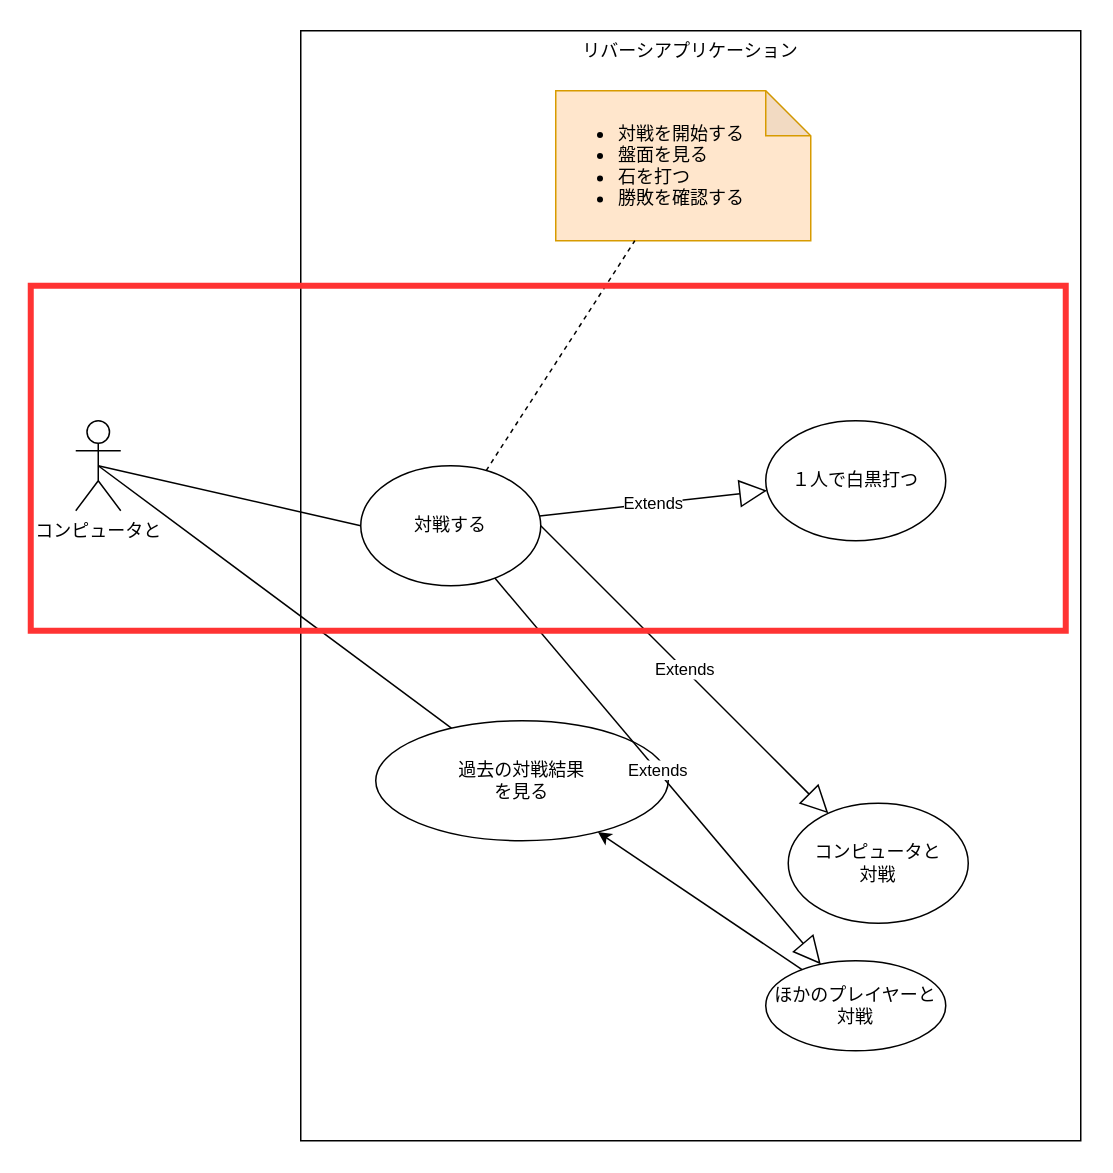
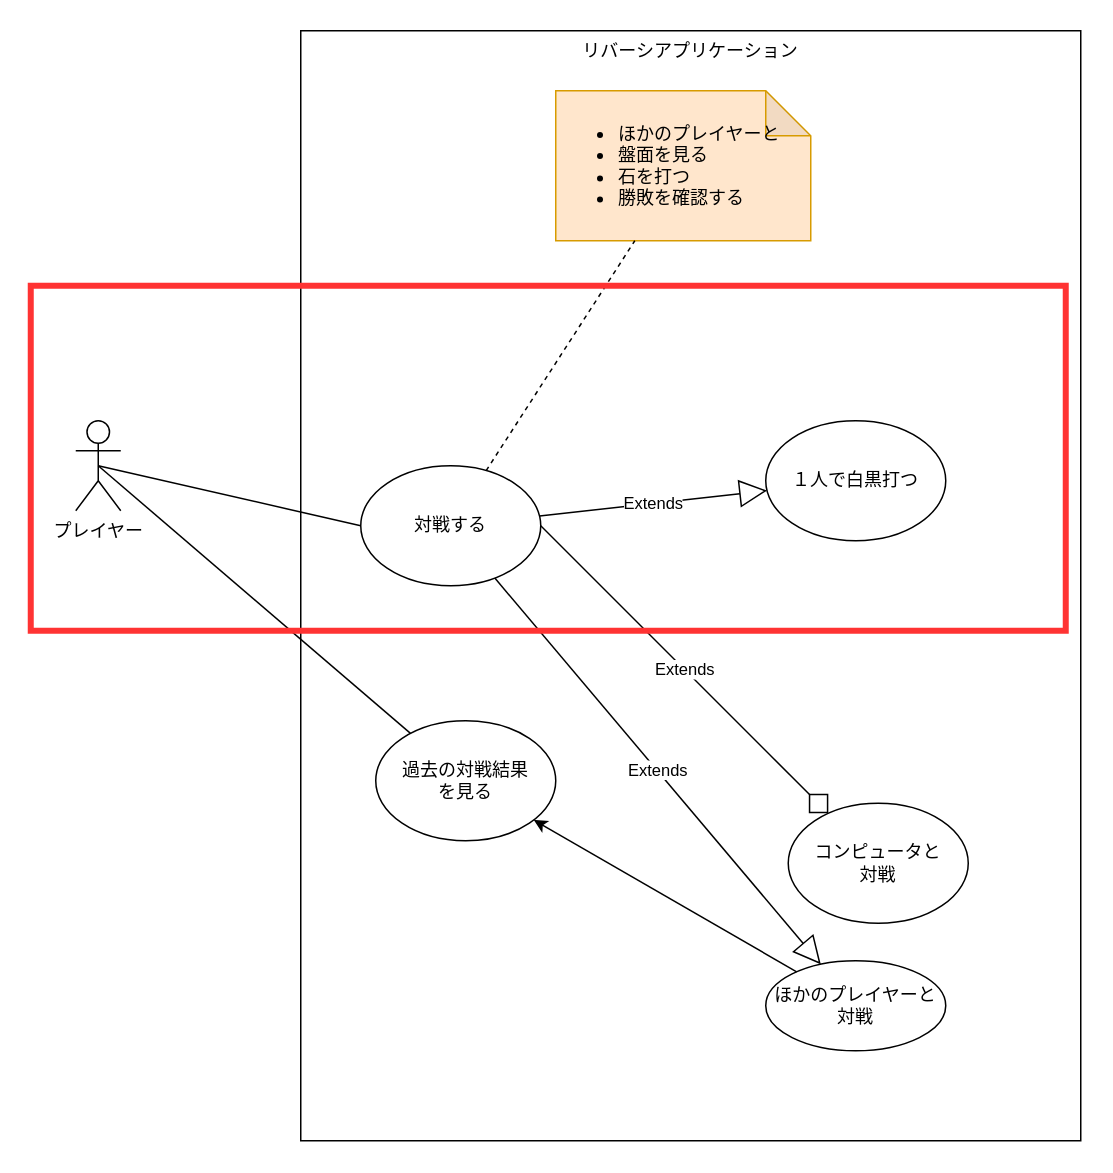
node "対戦を開始する 盤面を見る 石を打つ 勝敗を確認する": label "対戦を開始する 盤面を見る 石を打つ 勝敗を確認する" -> "ほかのプレイヤーと 盤面を見る 石を打つ 勝敗を確認する"
node "コンピュータと": label "コンピュータと" -> "プレイヤー"
node "過去の対戦結果 を見る": size 293x120 -> 180x120
edge "対戦する" -> "コンピュータと 対戦": arrowhead block -> diamond
